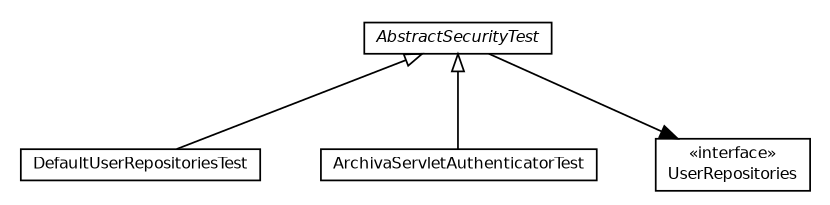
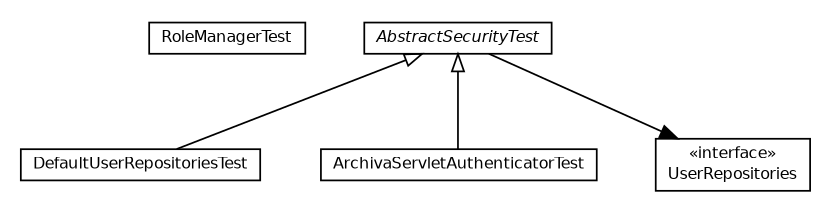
node "RoleManagerTest": added
